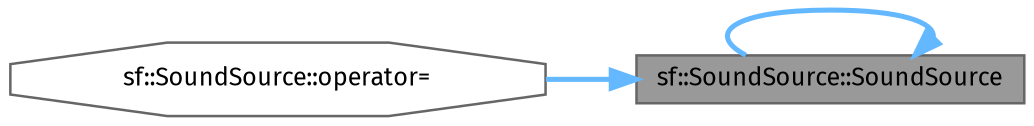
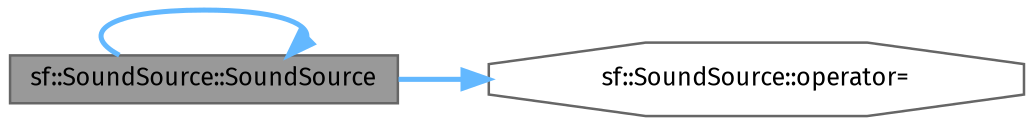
edge "sf::SoundSource::operator=" -> "sf::SoundSource::SoundSource": reversed
